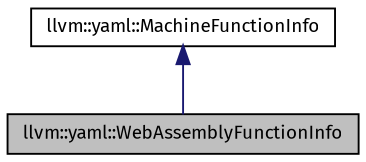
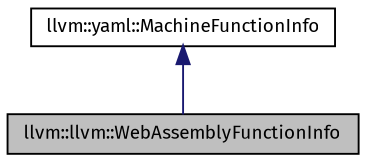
node "llvm::yaml::WebAssemblyFunctionInfo": label "llvm::yaml::WebAssemblyFunctionInfo" -> "llvm::llvm::WebAssemblyFunctionInfo"
